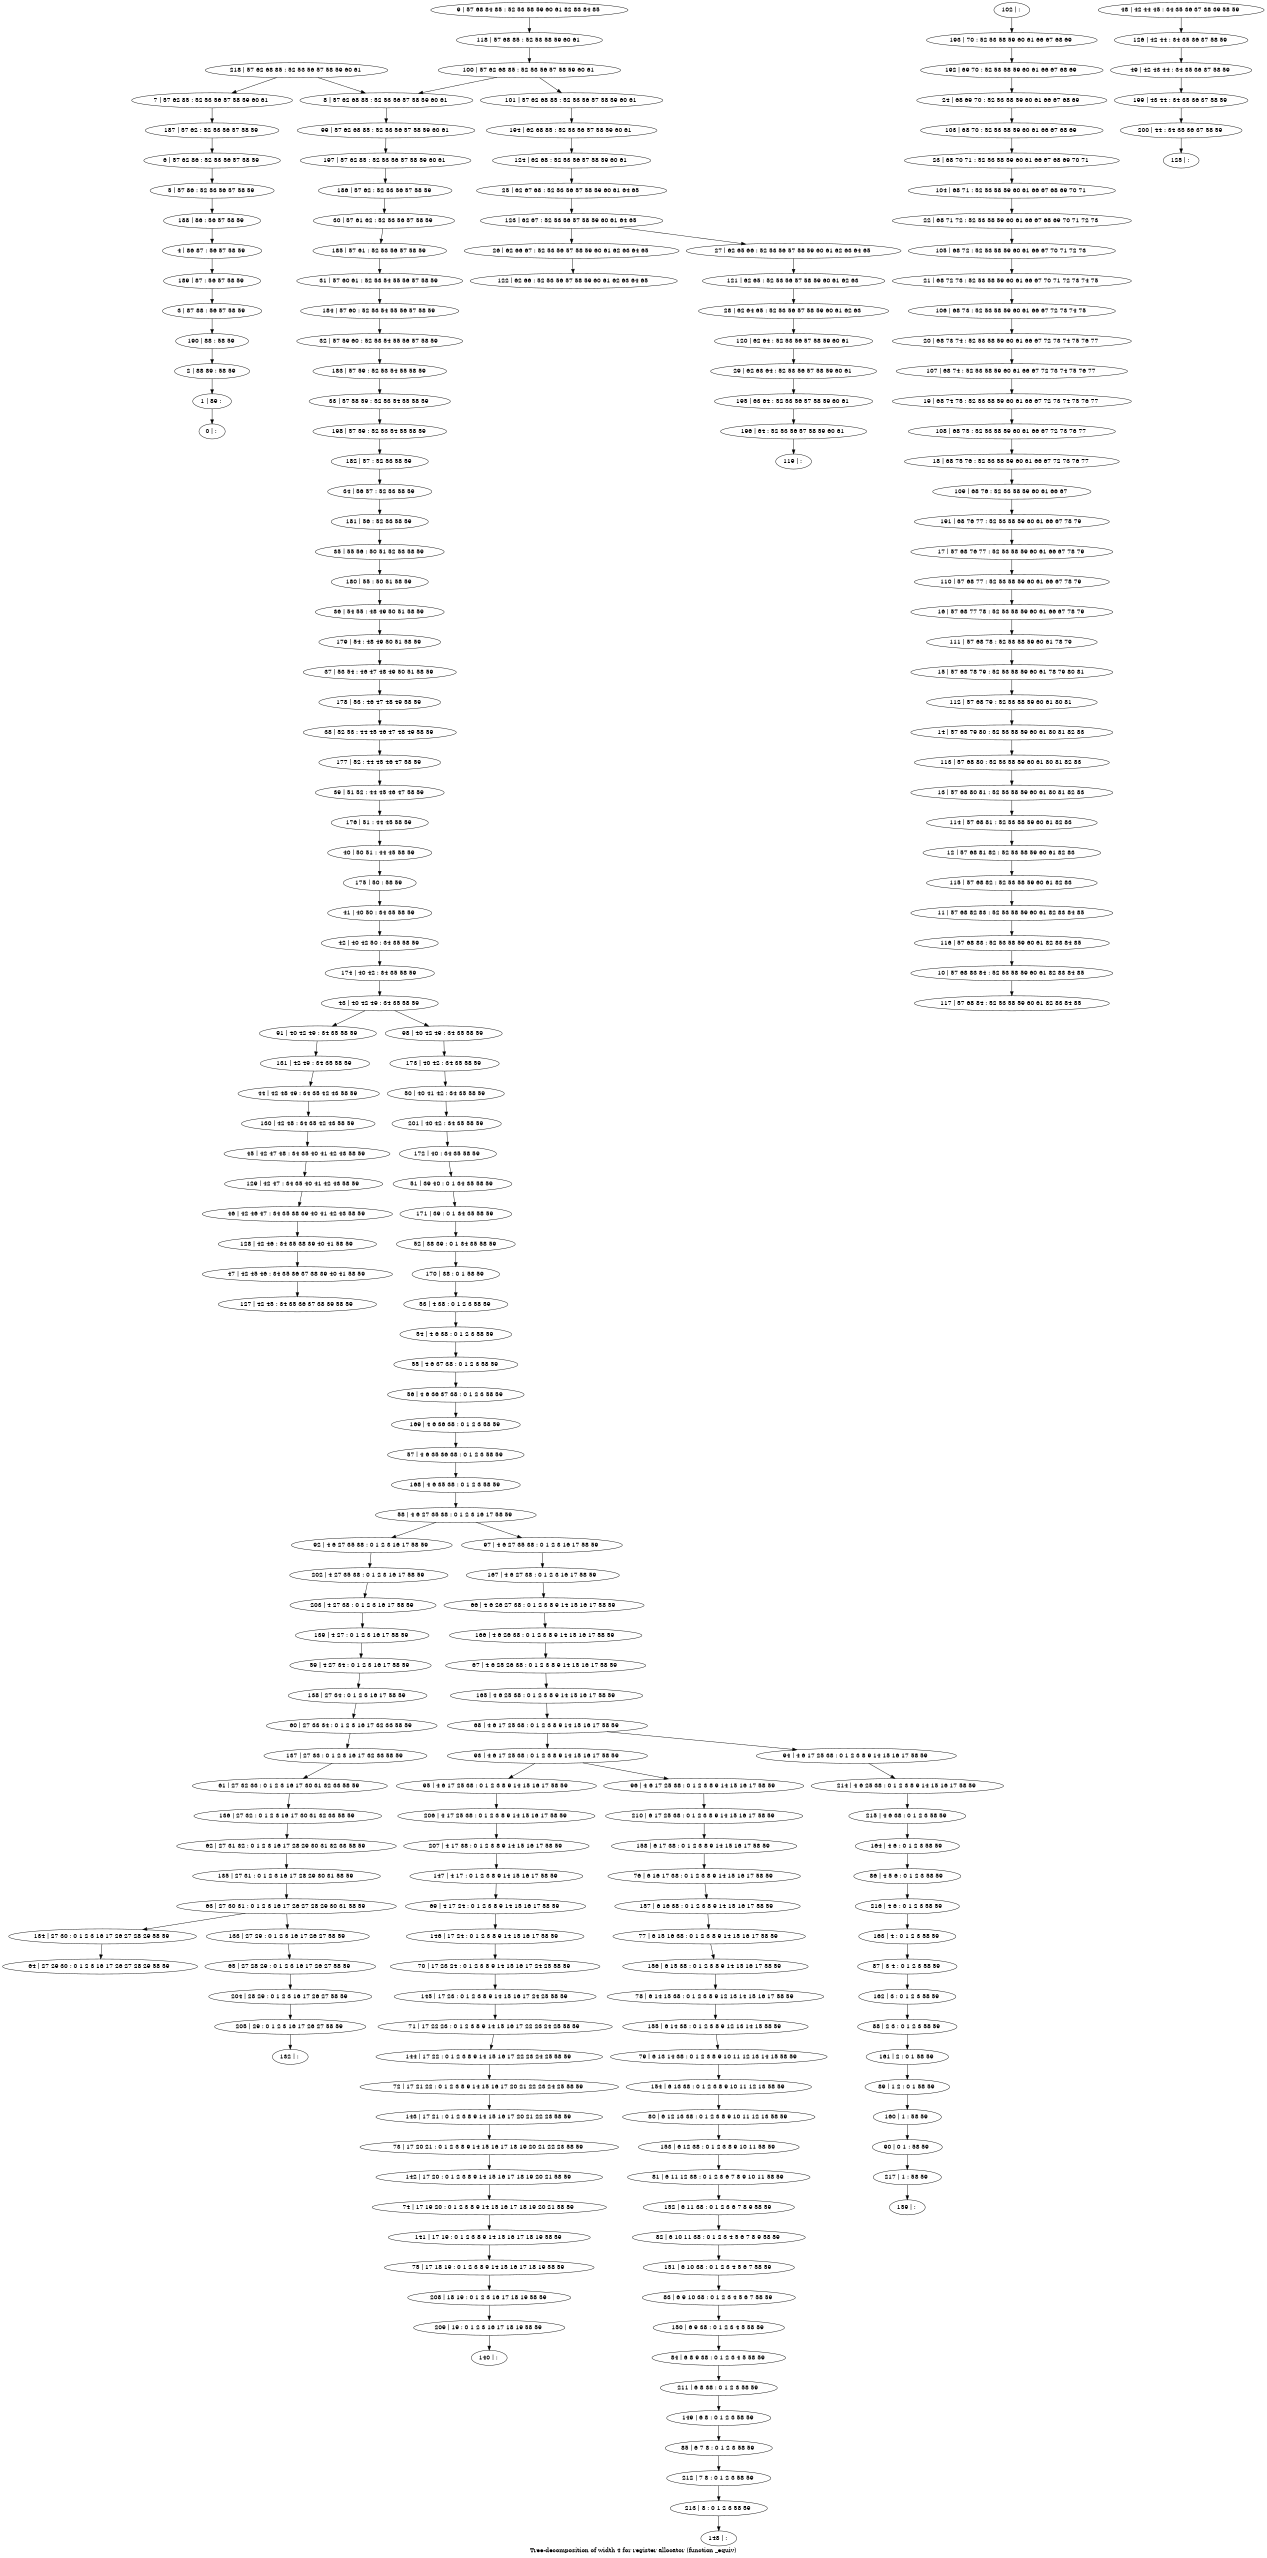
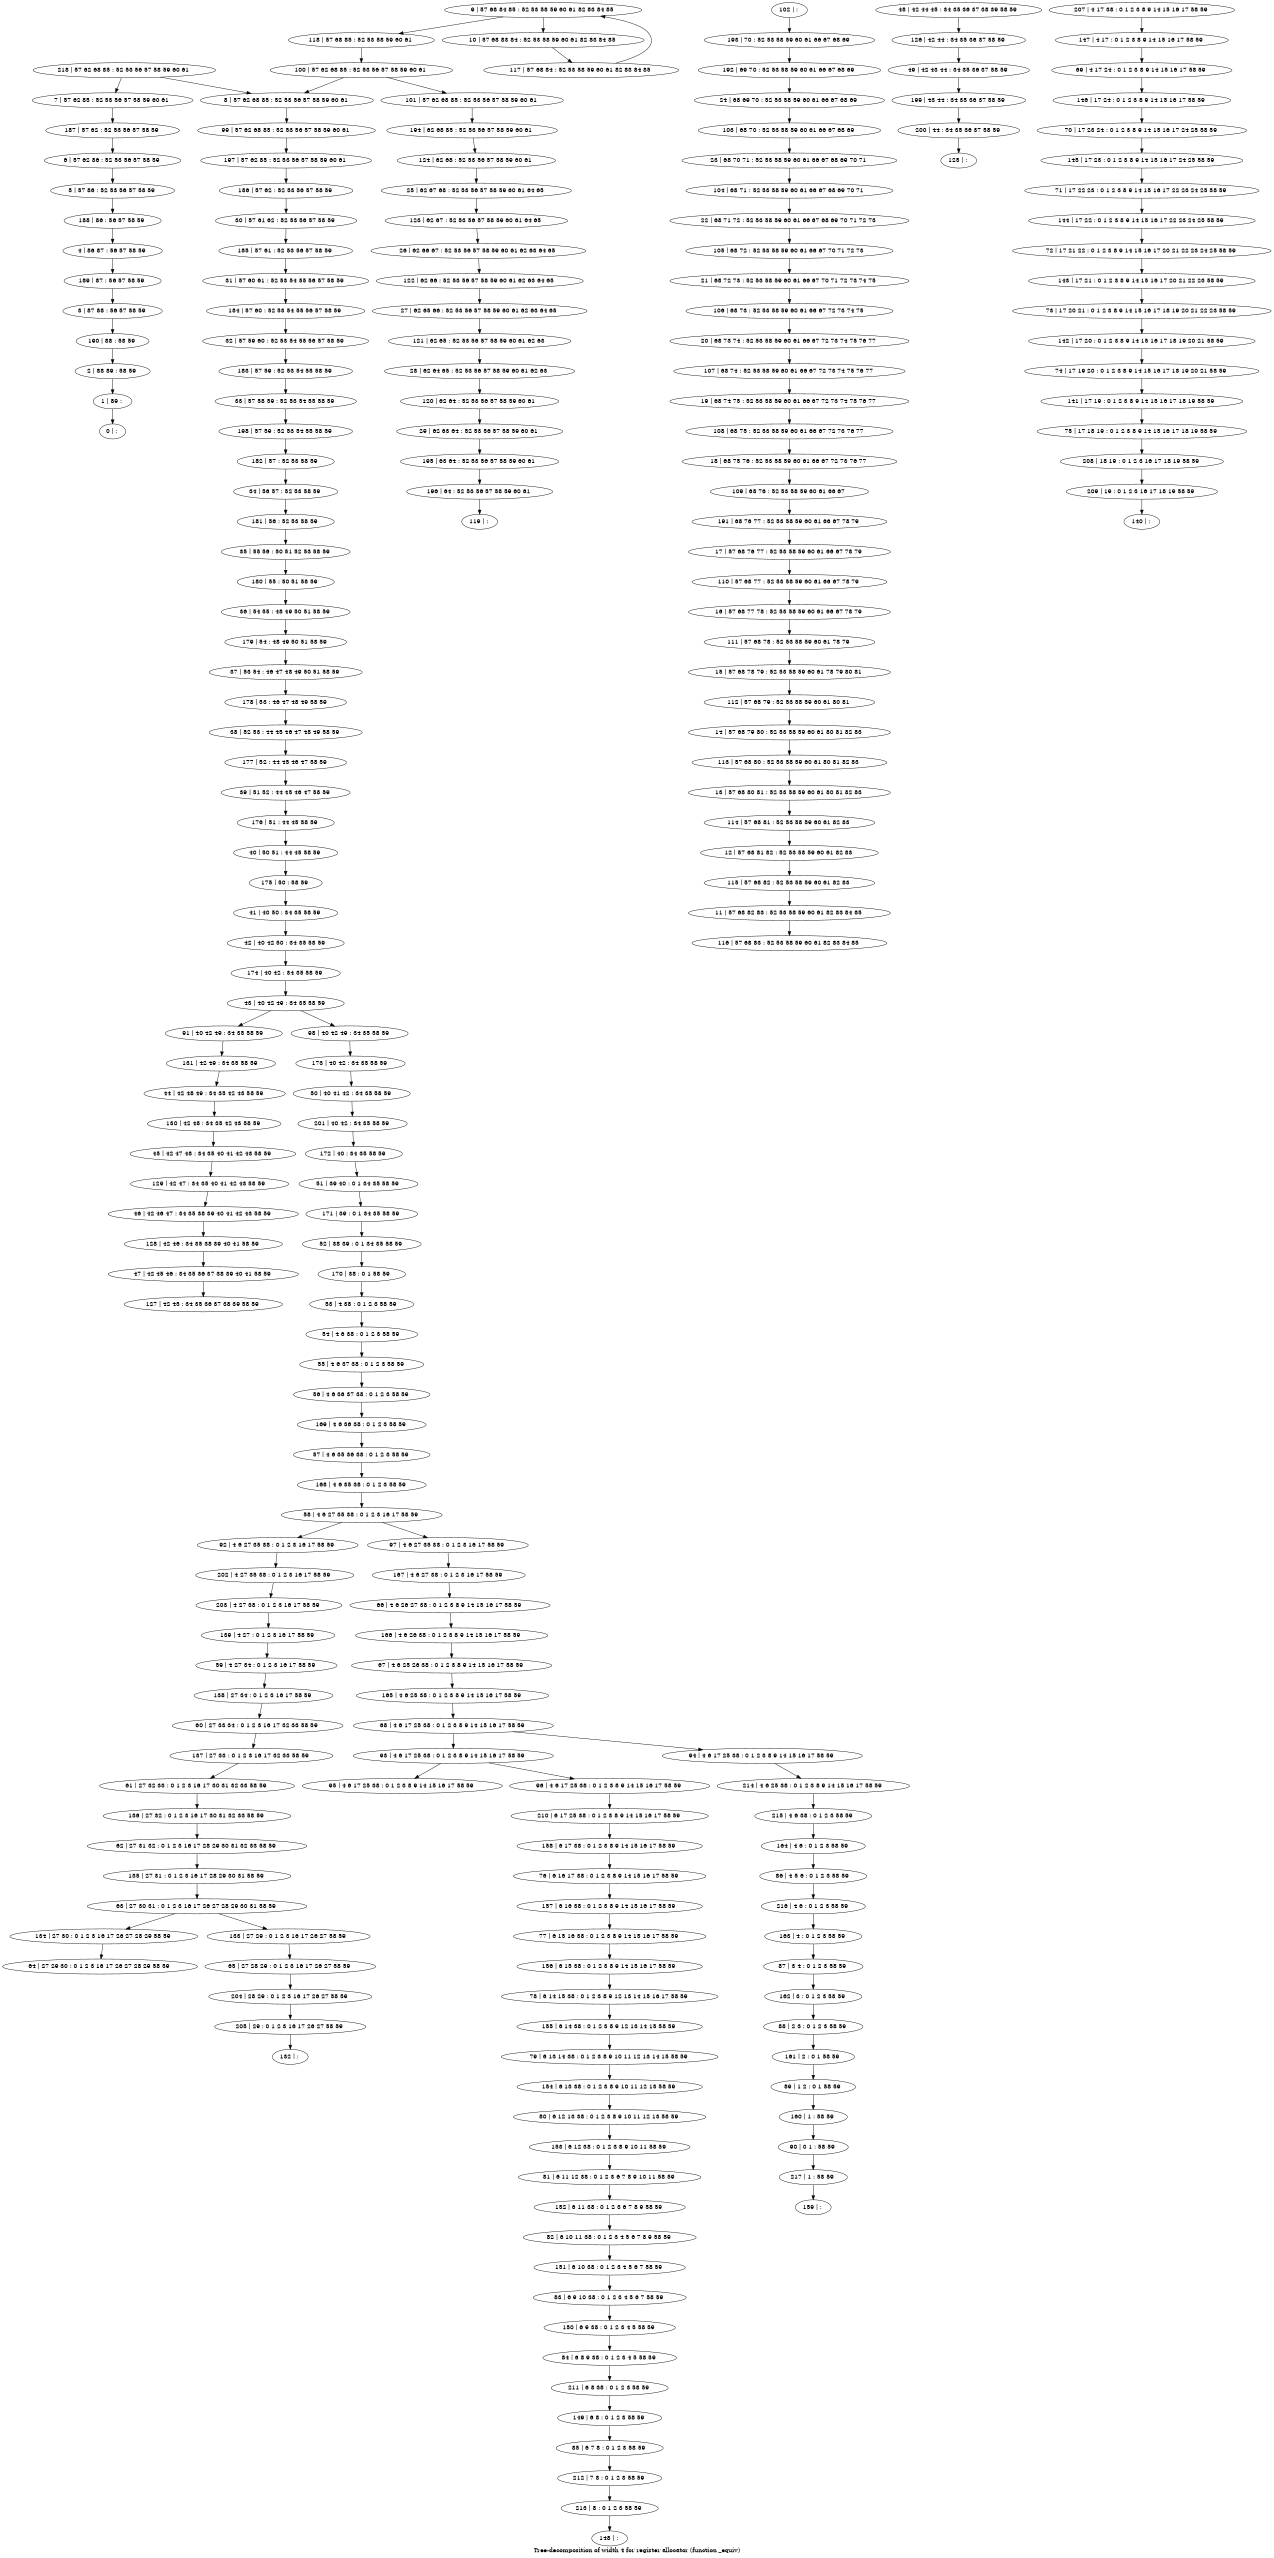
edge "117 | 57 68 84 : 52 53 58 59 60 61 82 83 84 85" -> "9 | 57 68 84 85 : 52 53 58 59 60 61 82 83 84 85": added
edge "123 | 62 67 : 52 53 56 57 58 59 60 61 64 65" -> "27 | 62 65 66 : 52 53 56 57 58 59 60 61 62 63 64 65": now "122 | 62 66 : 52 53 56 57 58 59 60 61 62 63 64 65" -> "27 | 62 65 66 : 52 53 56 57 58 59 60 61 62 63 64 65"
edge "116 | 57 68 83 : 52 53 58 59 60 61 82 83 84 85" -> "10 | 57 68 83 84 : 52 53 58 59 60 61 82 83 84 85": now "9 | 57 68 84 85 : 52 53 58 59 60 61 82 83 84 85" -> "10 | 57 68 83 84 : 52 53 58 59 60 61 82 83 84 85"
node "206 | 4 17 25 38 : 0 1 2 3 8 9 14 15 16 17 58 59": removed
